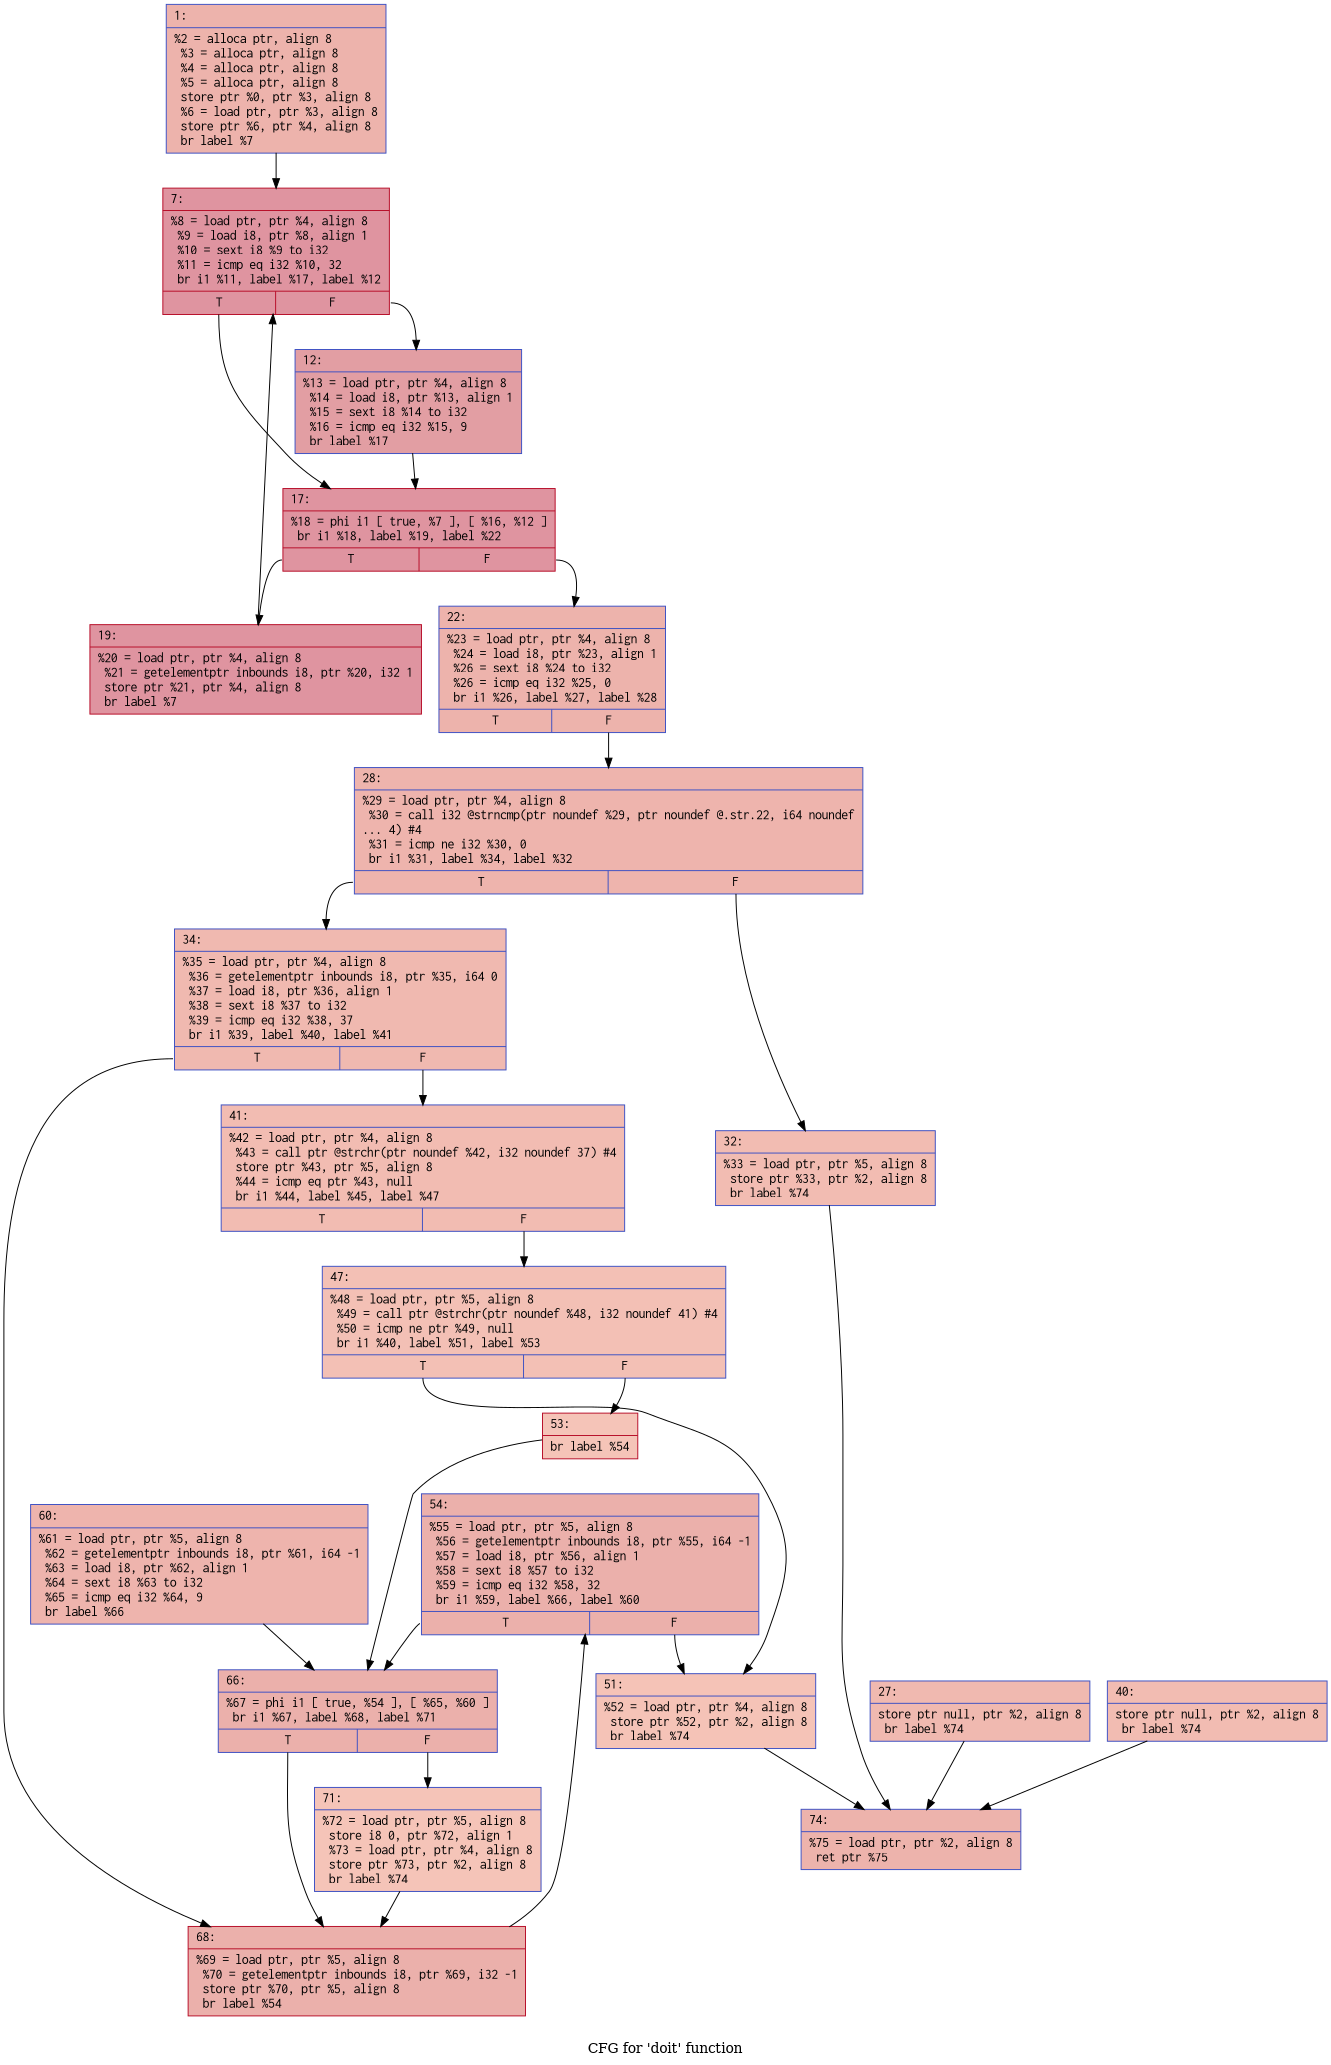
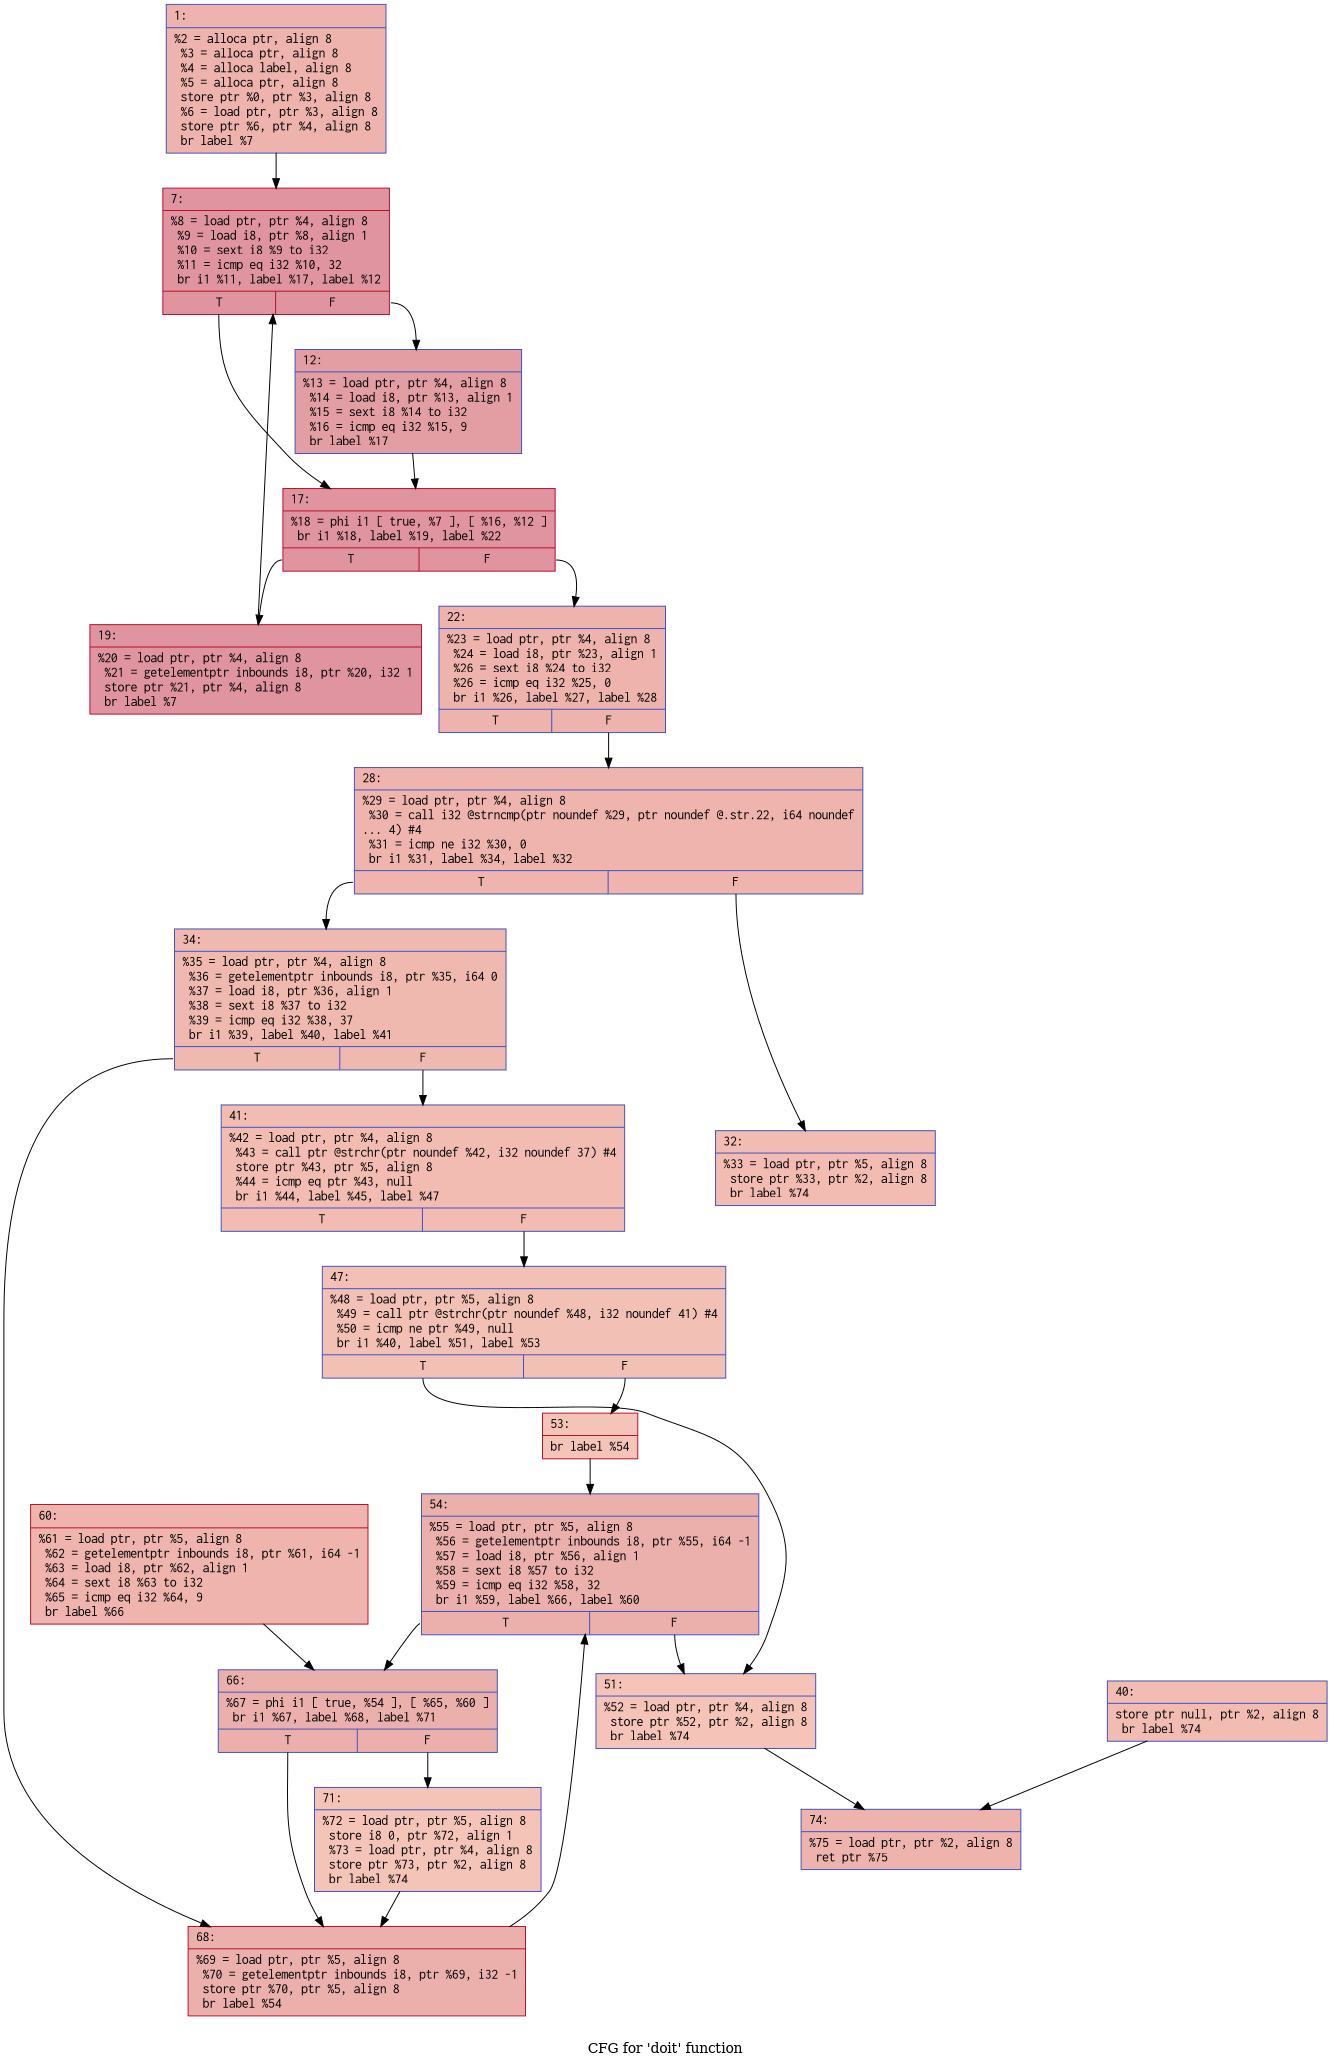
node "1:": text "%4 = alloca ptr, align 8" -> "%4 = alloca label, align 8"
edge "32:" -> "74:": removed
edge "53:" -> "66:": now "53:" -> "54:"
node "60:": color #3d50c3ff -> #b70d28ff
node "27:": removed
